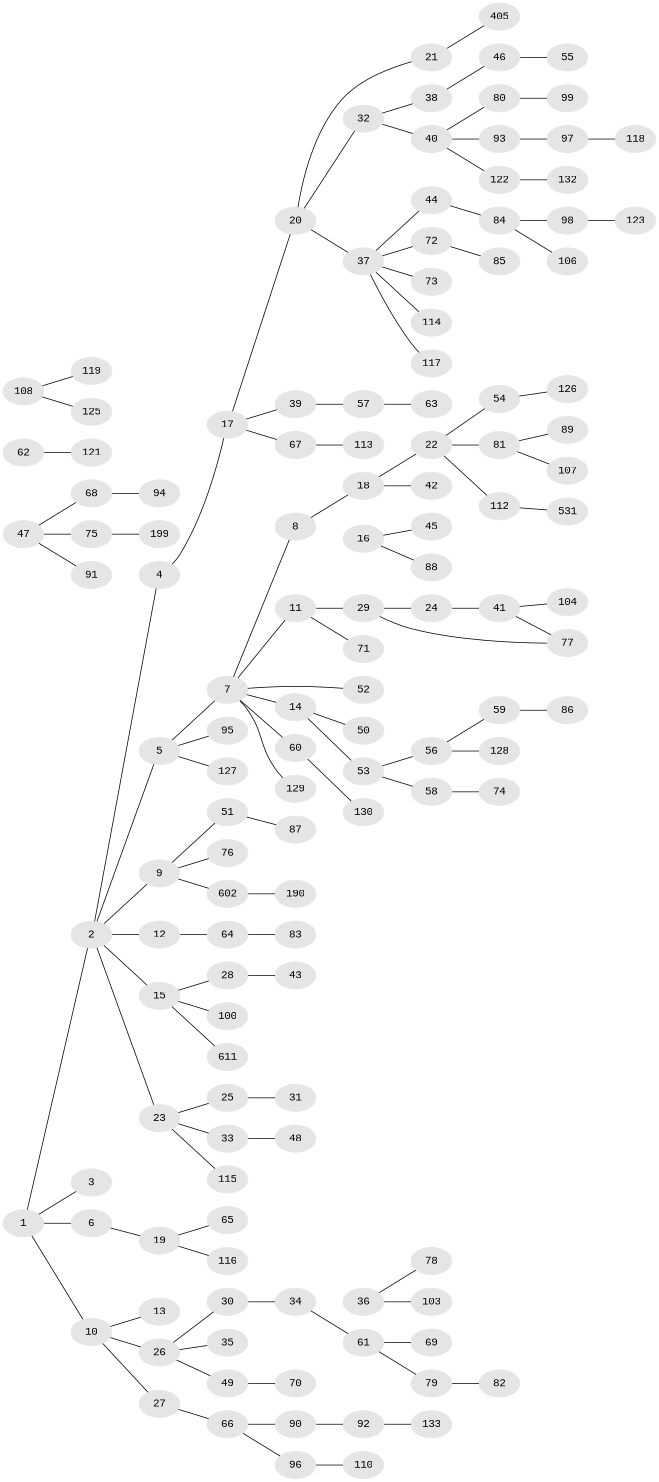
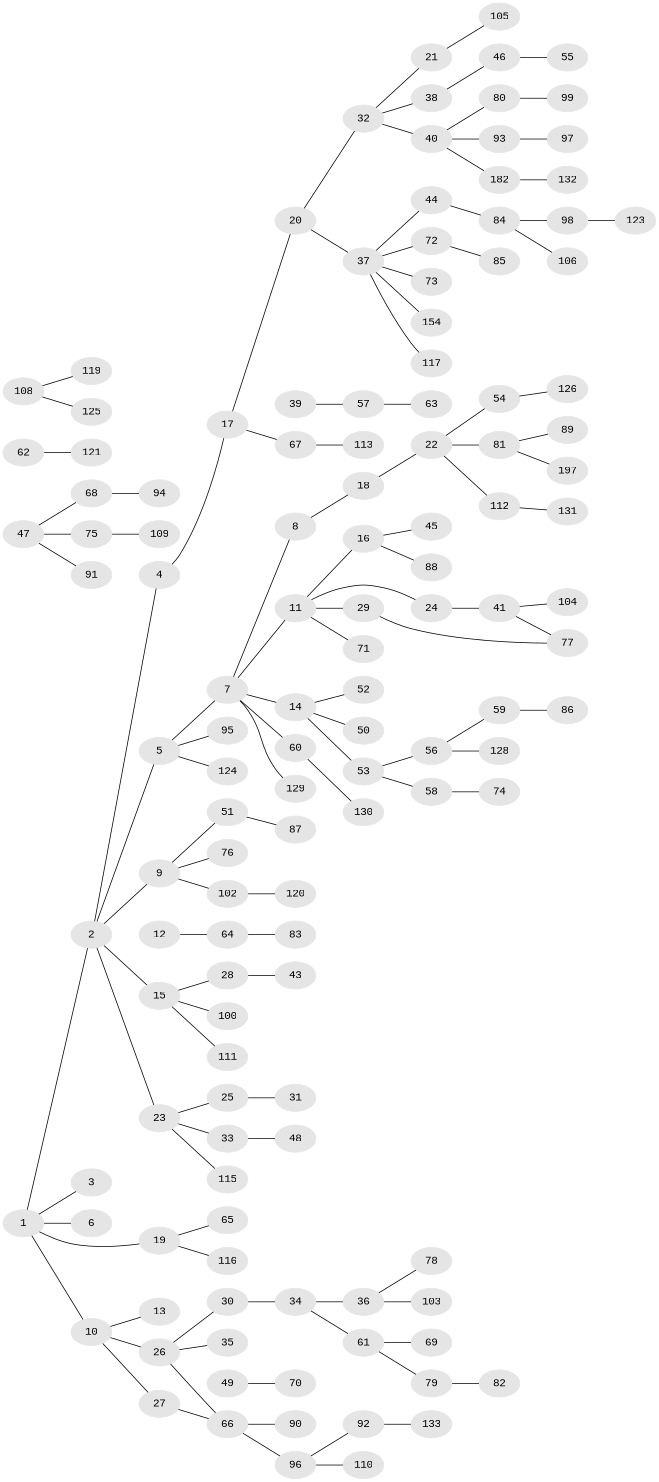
node "405": label "405" -> "105"
edge "21" -- "20": now "21" -- "32"
node "118": removed
node "122": label "122" -> "182"
node "114": label "114" -> "154"
edge "39" -- "17": removed
node "107": label "107" -> "197"
node "42": removed
node "531": label "531" -> "131"
node "199": label "199" -> "109"
edge "16" -- "11": added
edge "29" -- "24": now "11" -- "24"
edge "7" -- "52": now "14" -- "52"
node "127": label "127" -> "124"
node "602": label "602" -> "102"
node "190": label "190" -> "120"
edge "2" -- "12": removed
node "611": label "611" -> "111"
edge "6" -- "19": now "1" -- "19"
edge "34" -- "36": added
edge "26" -- "49": now "26" -- "66"
edge "90" -- "92": now "96" -- "92"
